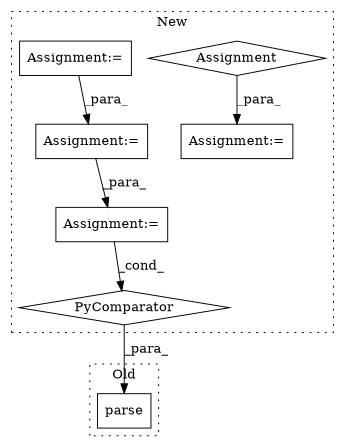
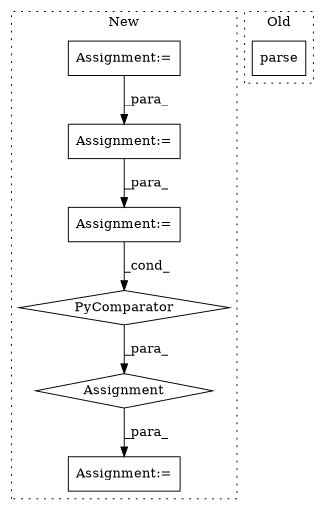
edge "PyComparator" -> "parse": now "PyComparator" -> "Assignment"
